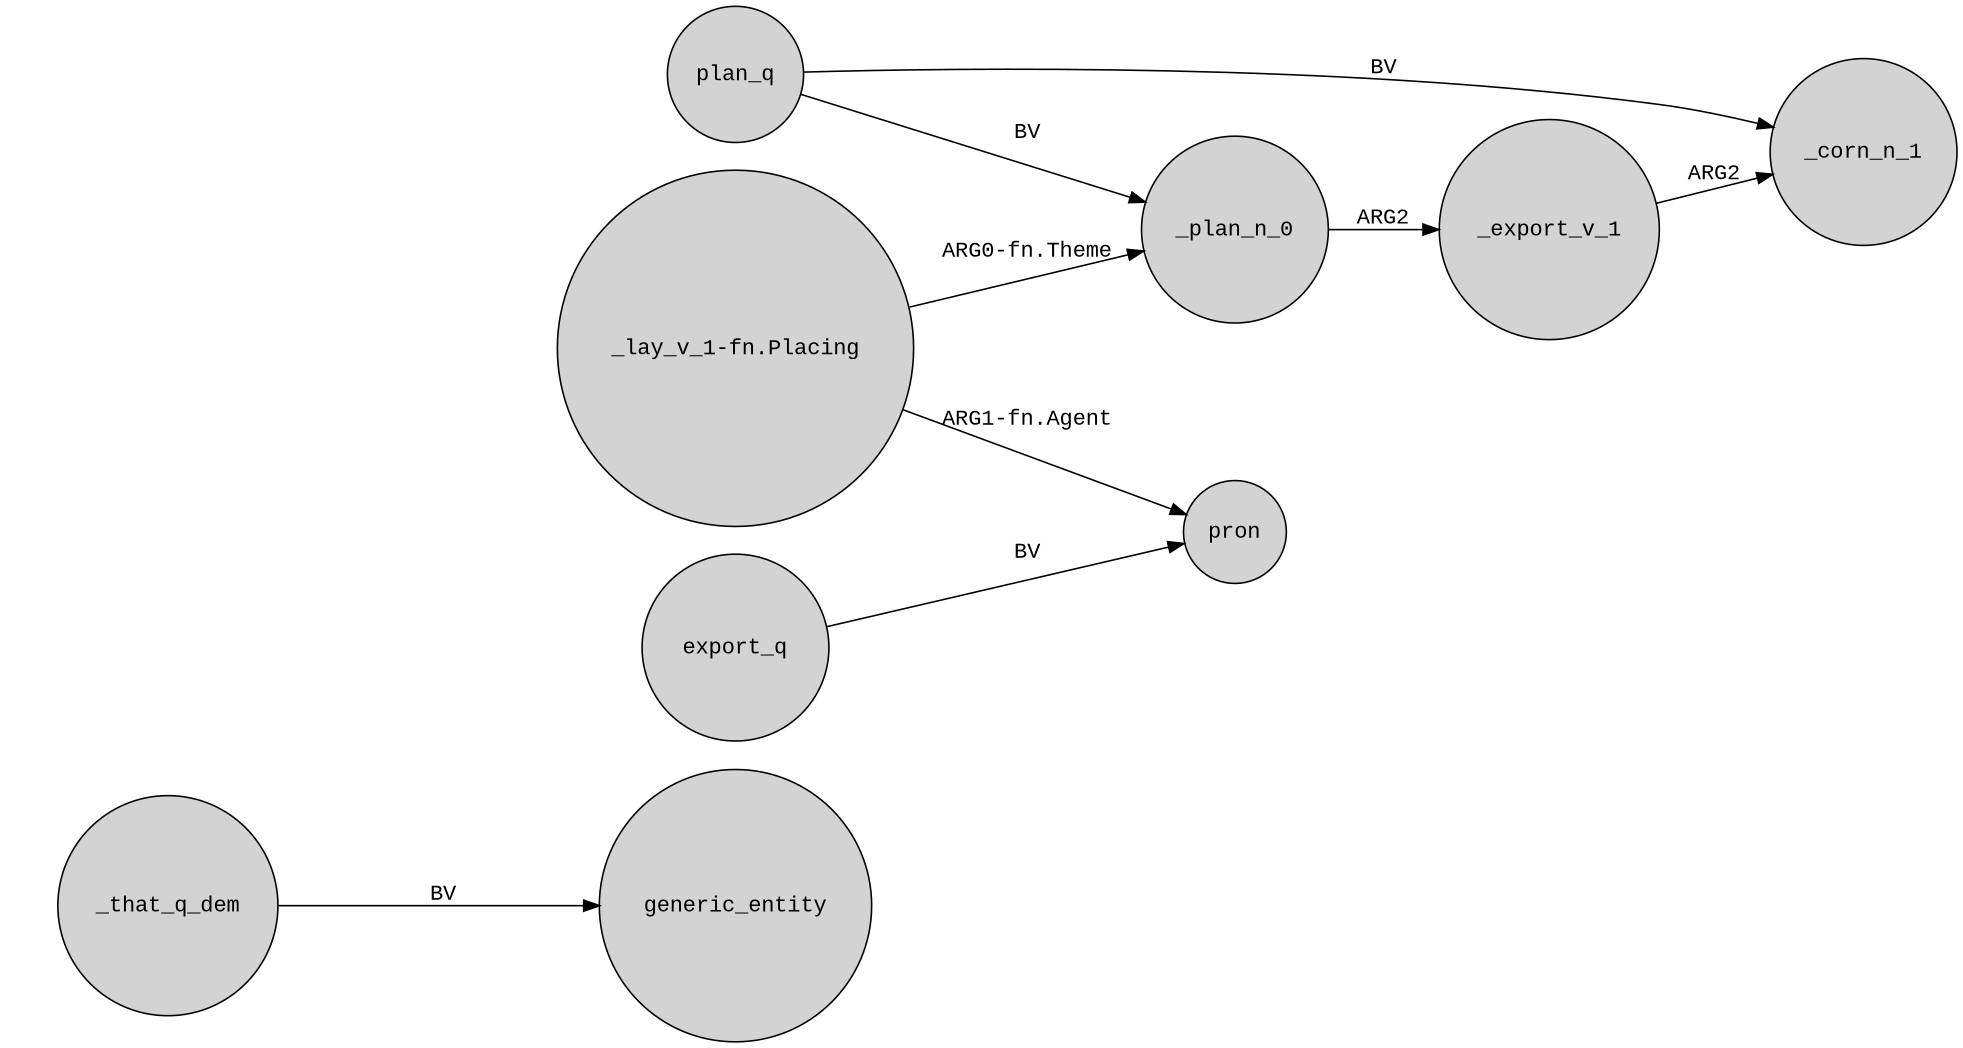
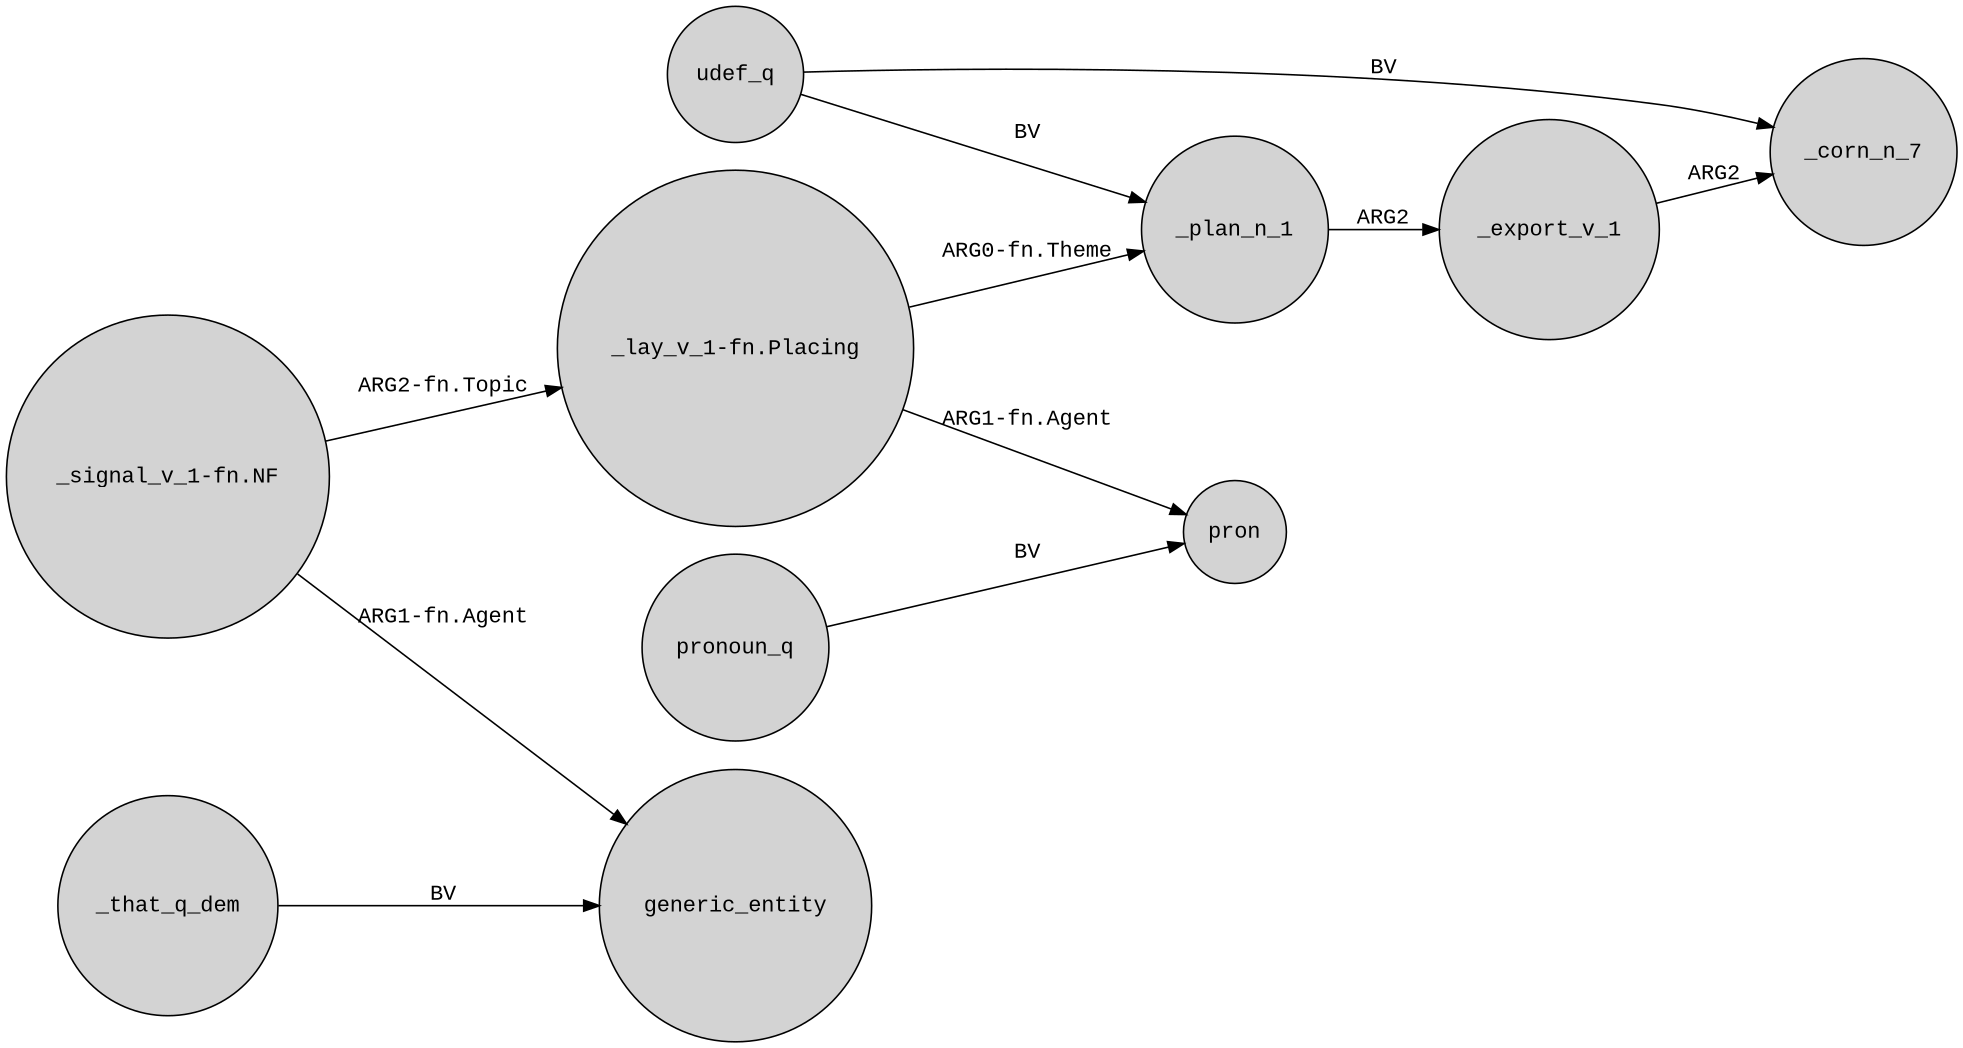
node "plan_q": label "plan_q" -> "udef_q"
node "_corn_n_1": label "_corn_n_1" -> "_corn_n_7"
node "_plan_n_0": label "_plan_n_0" -> "_plan_n_1"
node "_signal_v_1-fn.NF": added
node "export_q": label "export_q" -> "pronoun_q"
